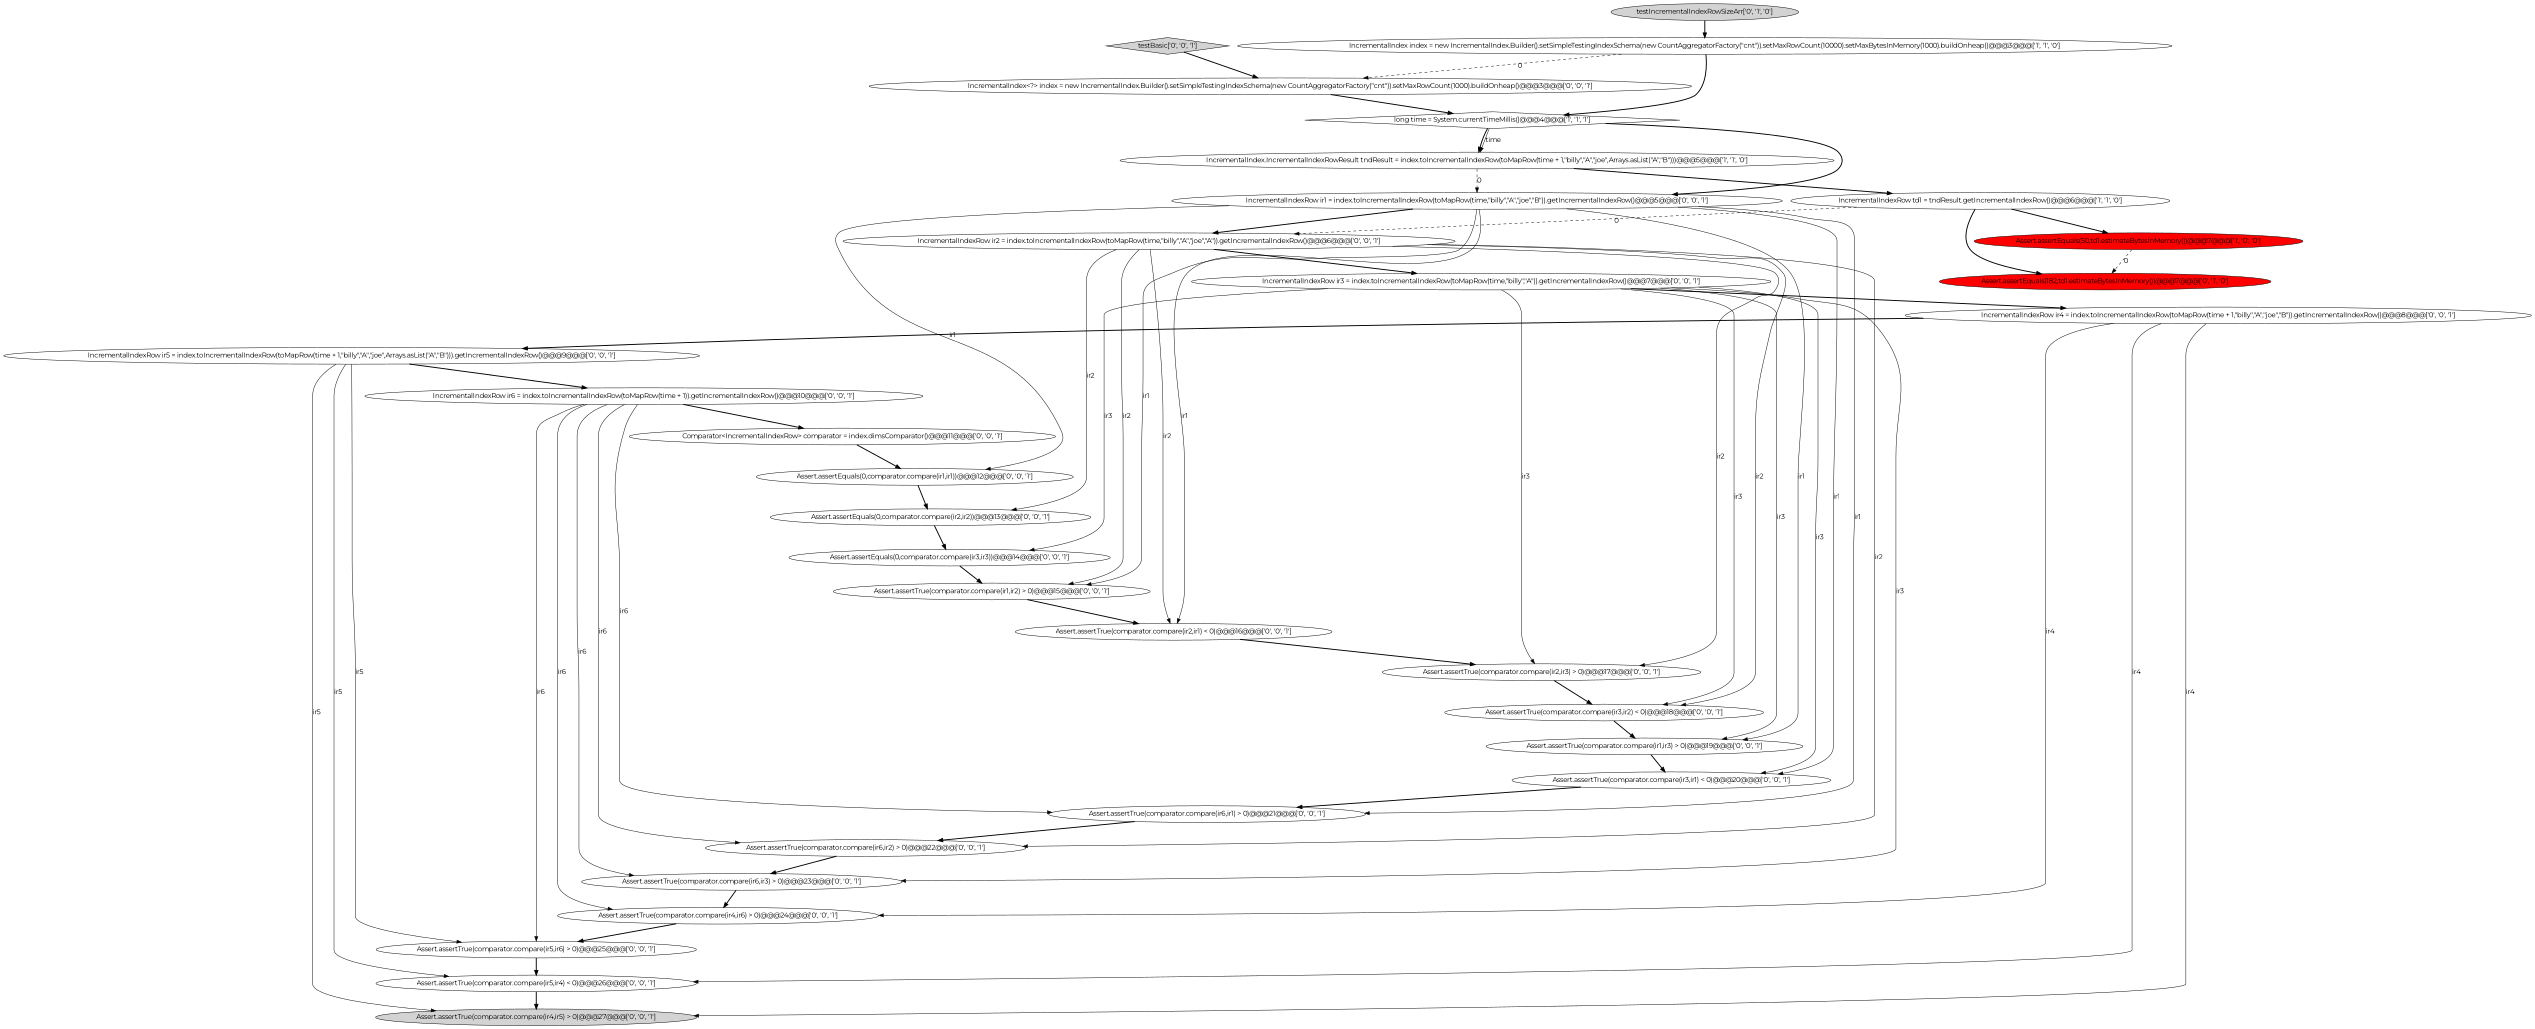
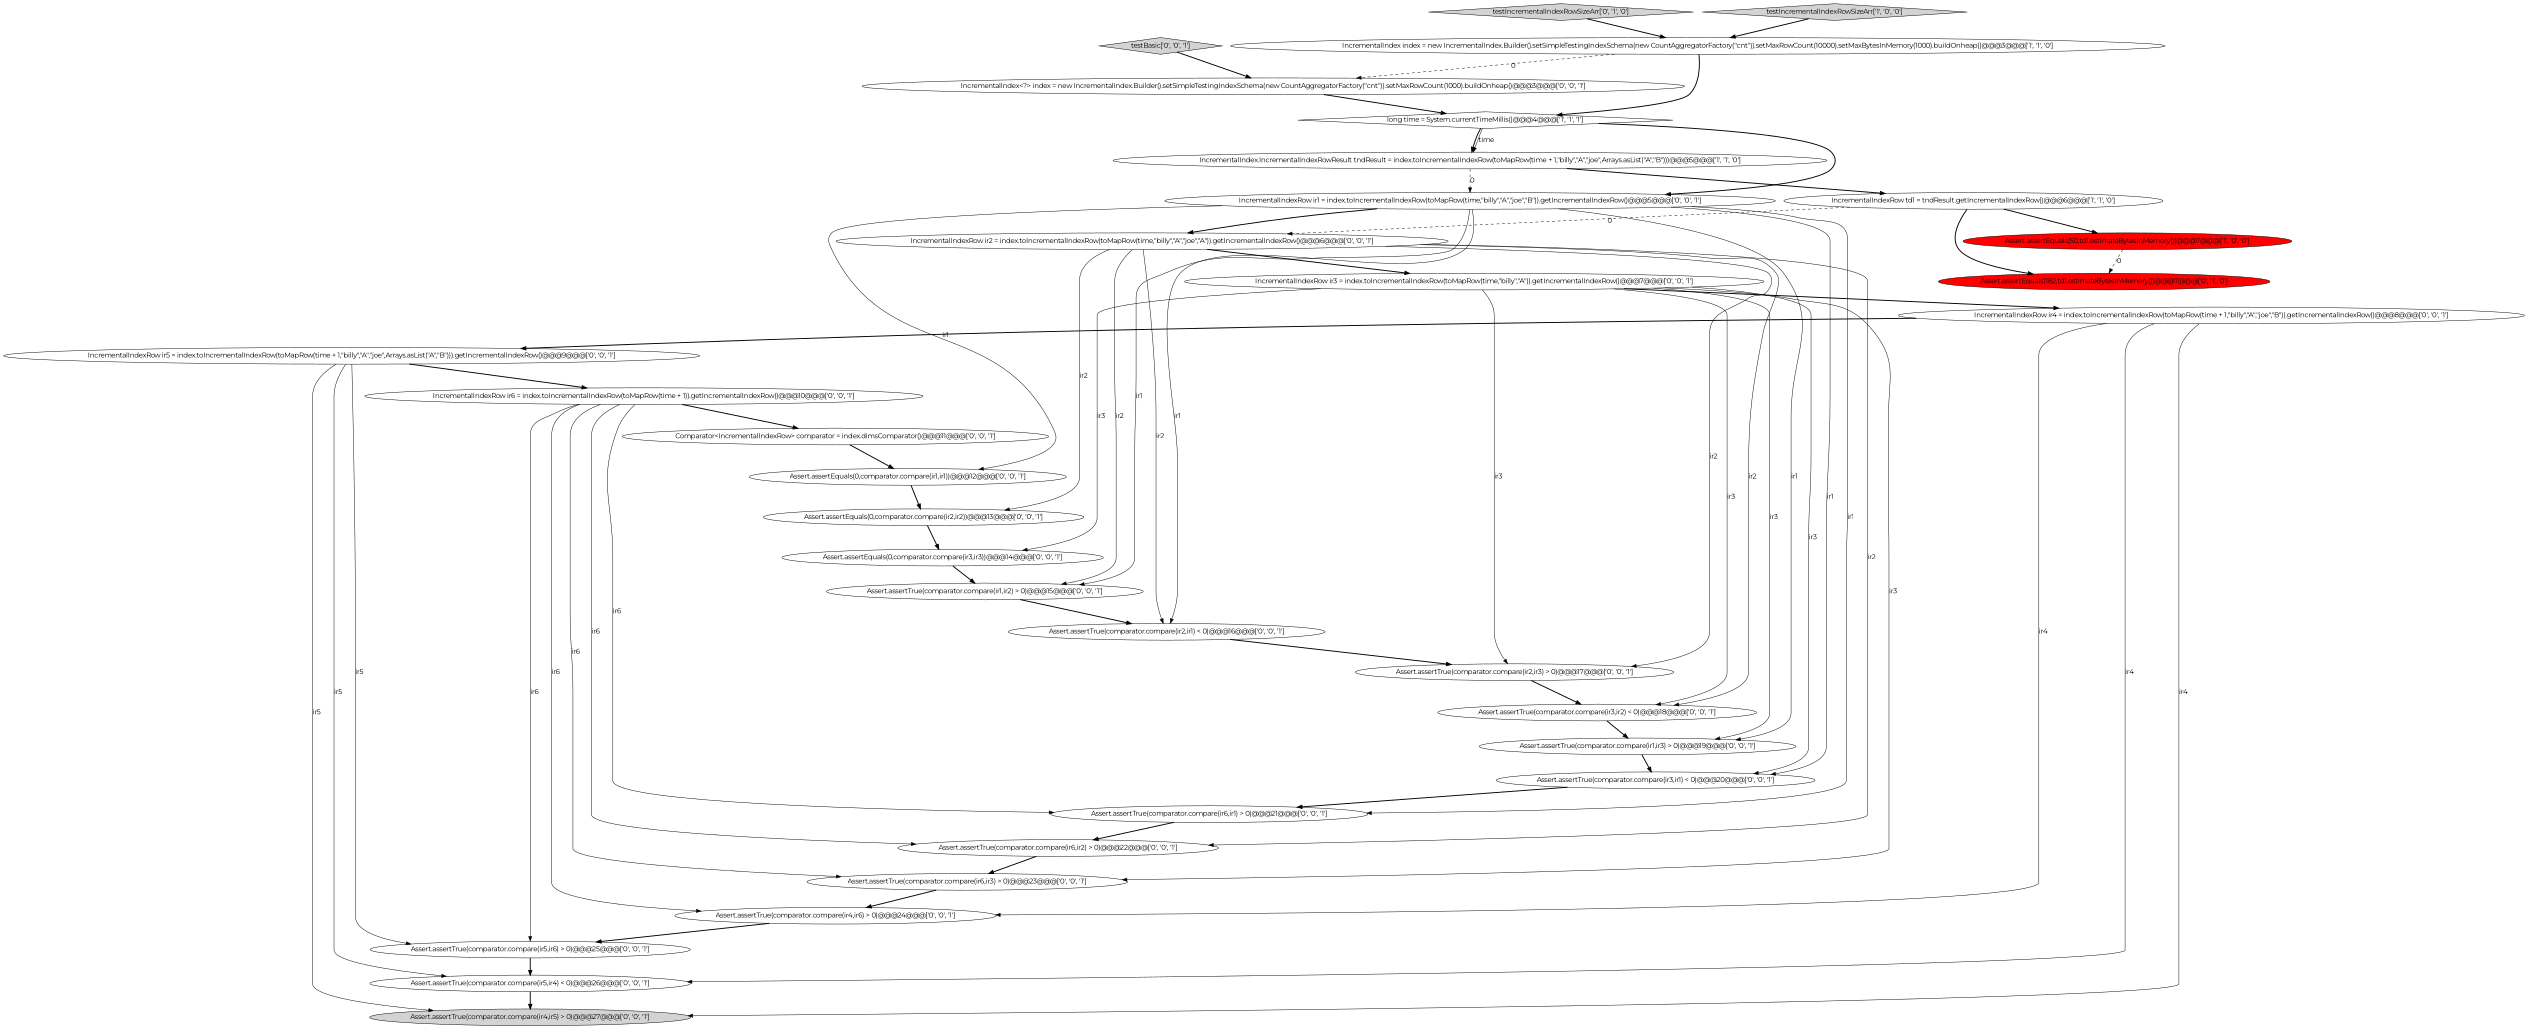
node "testIncrementalIndexRowSizeArr['0', '1', '0']": shape ellipse -> diamond
node "testIncrementalIndexRowSizeArr['1', '0', '0']": added
